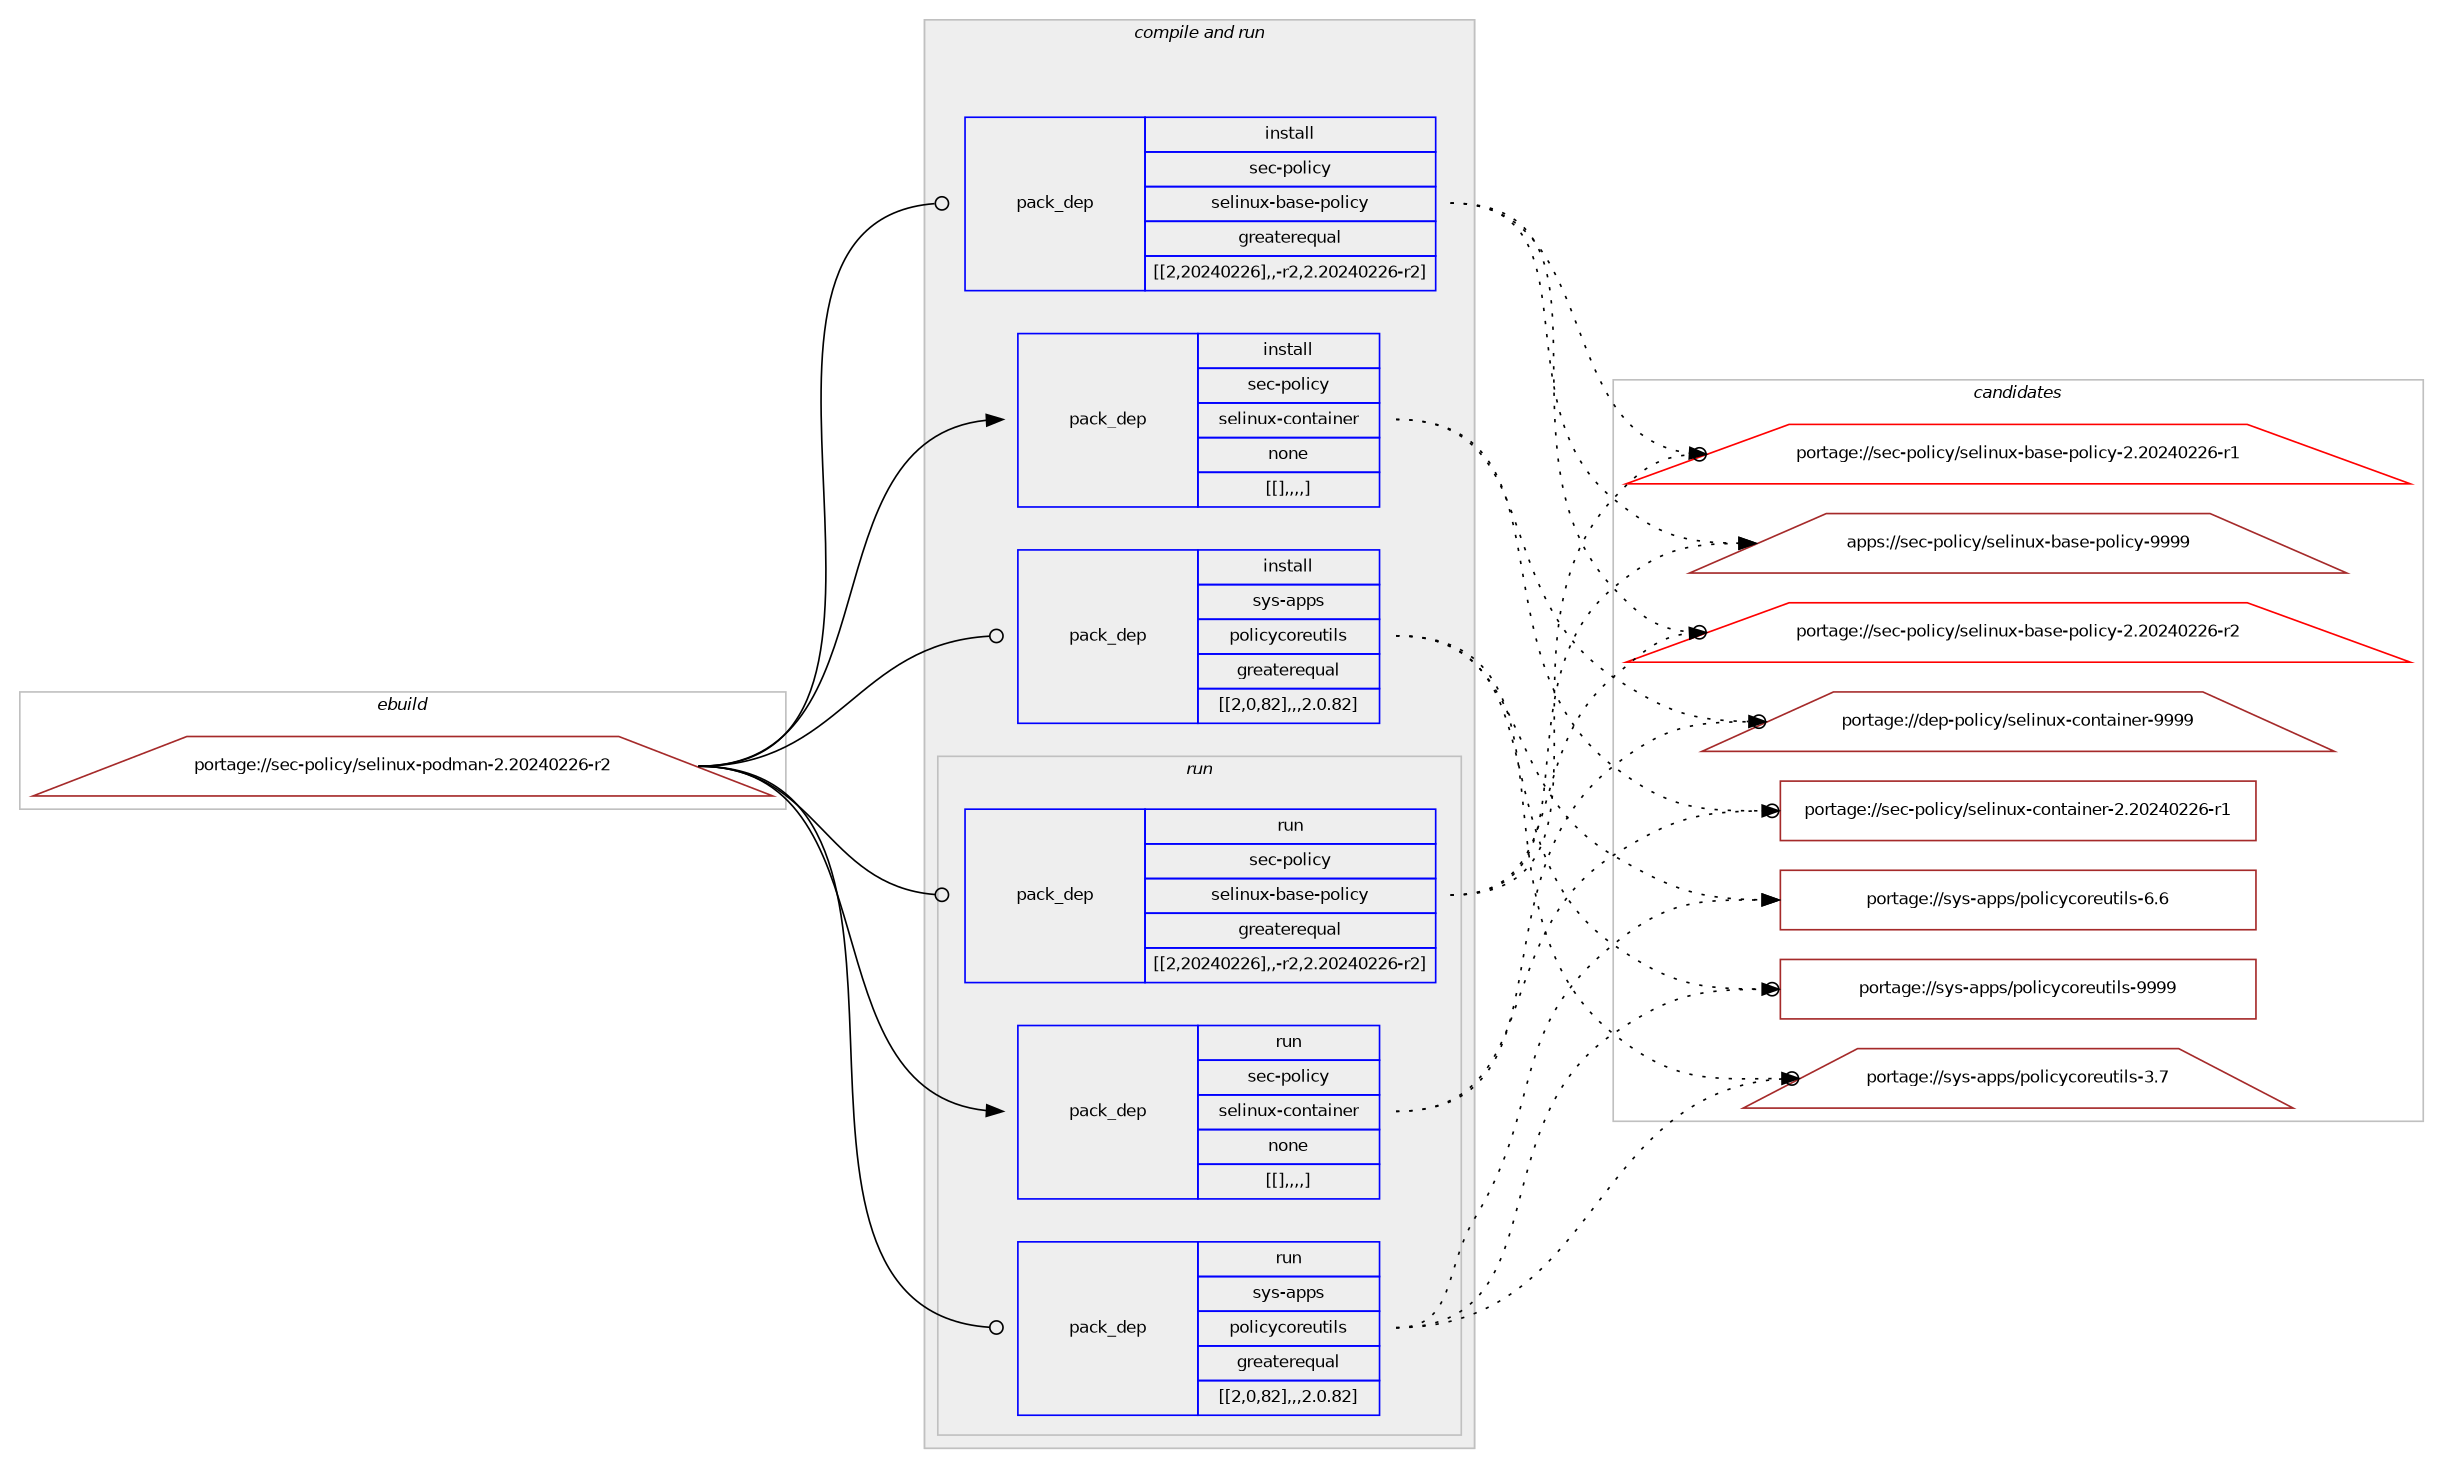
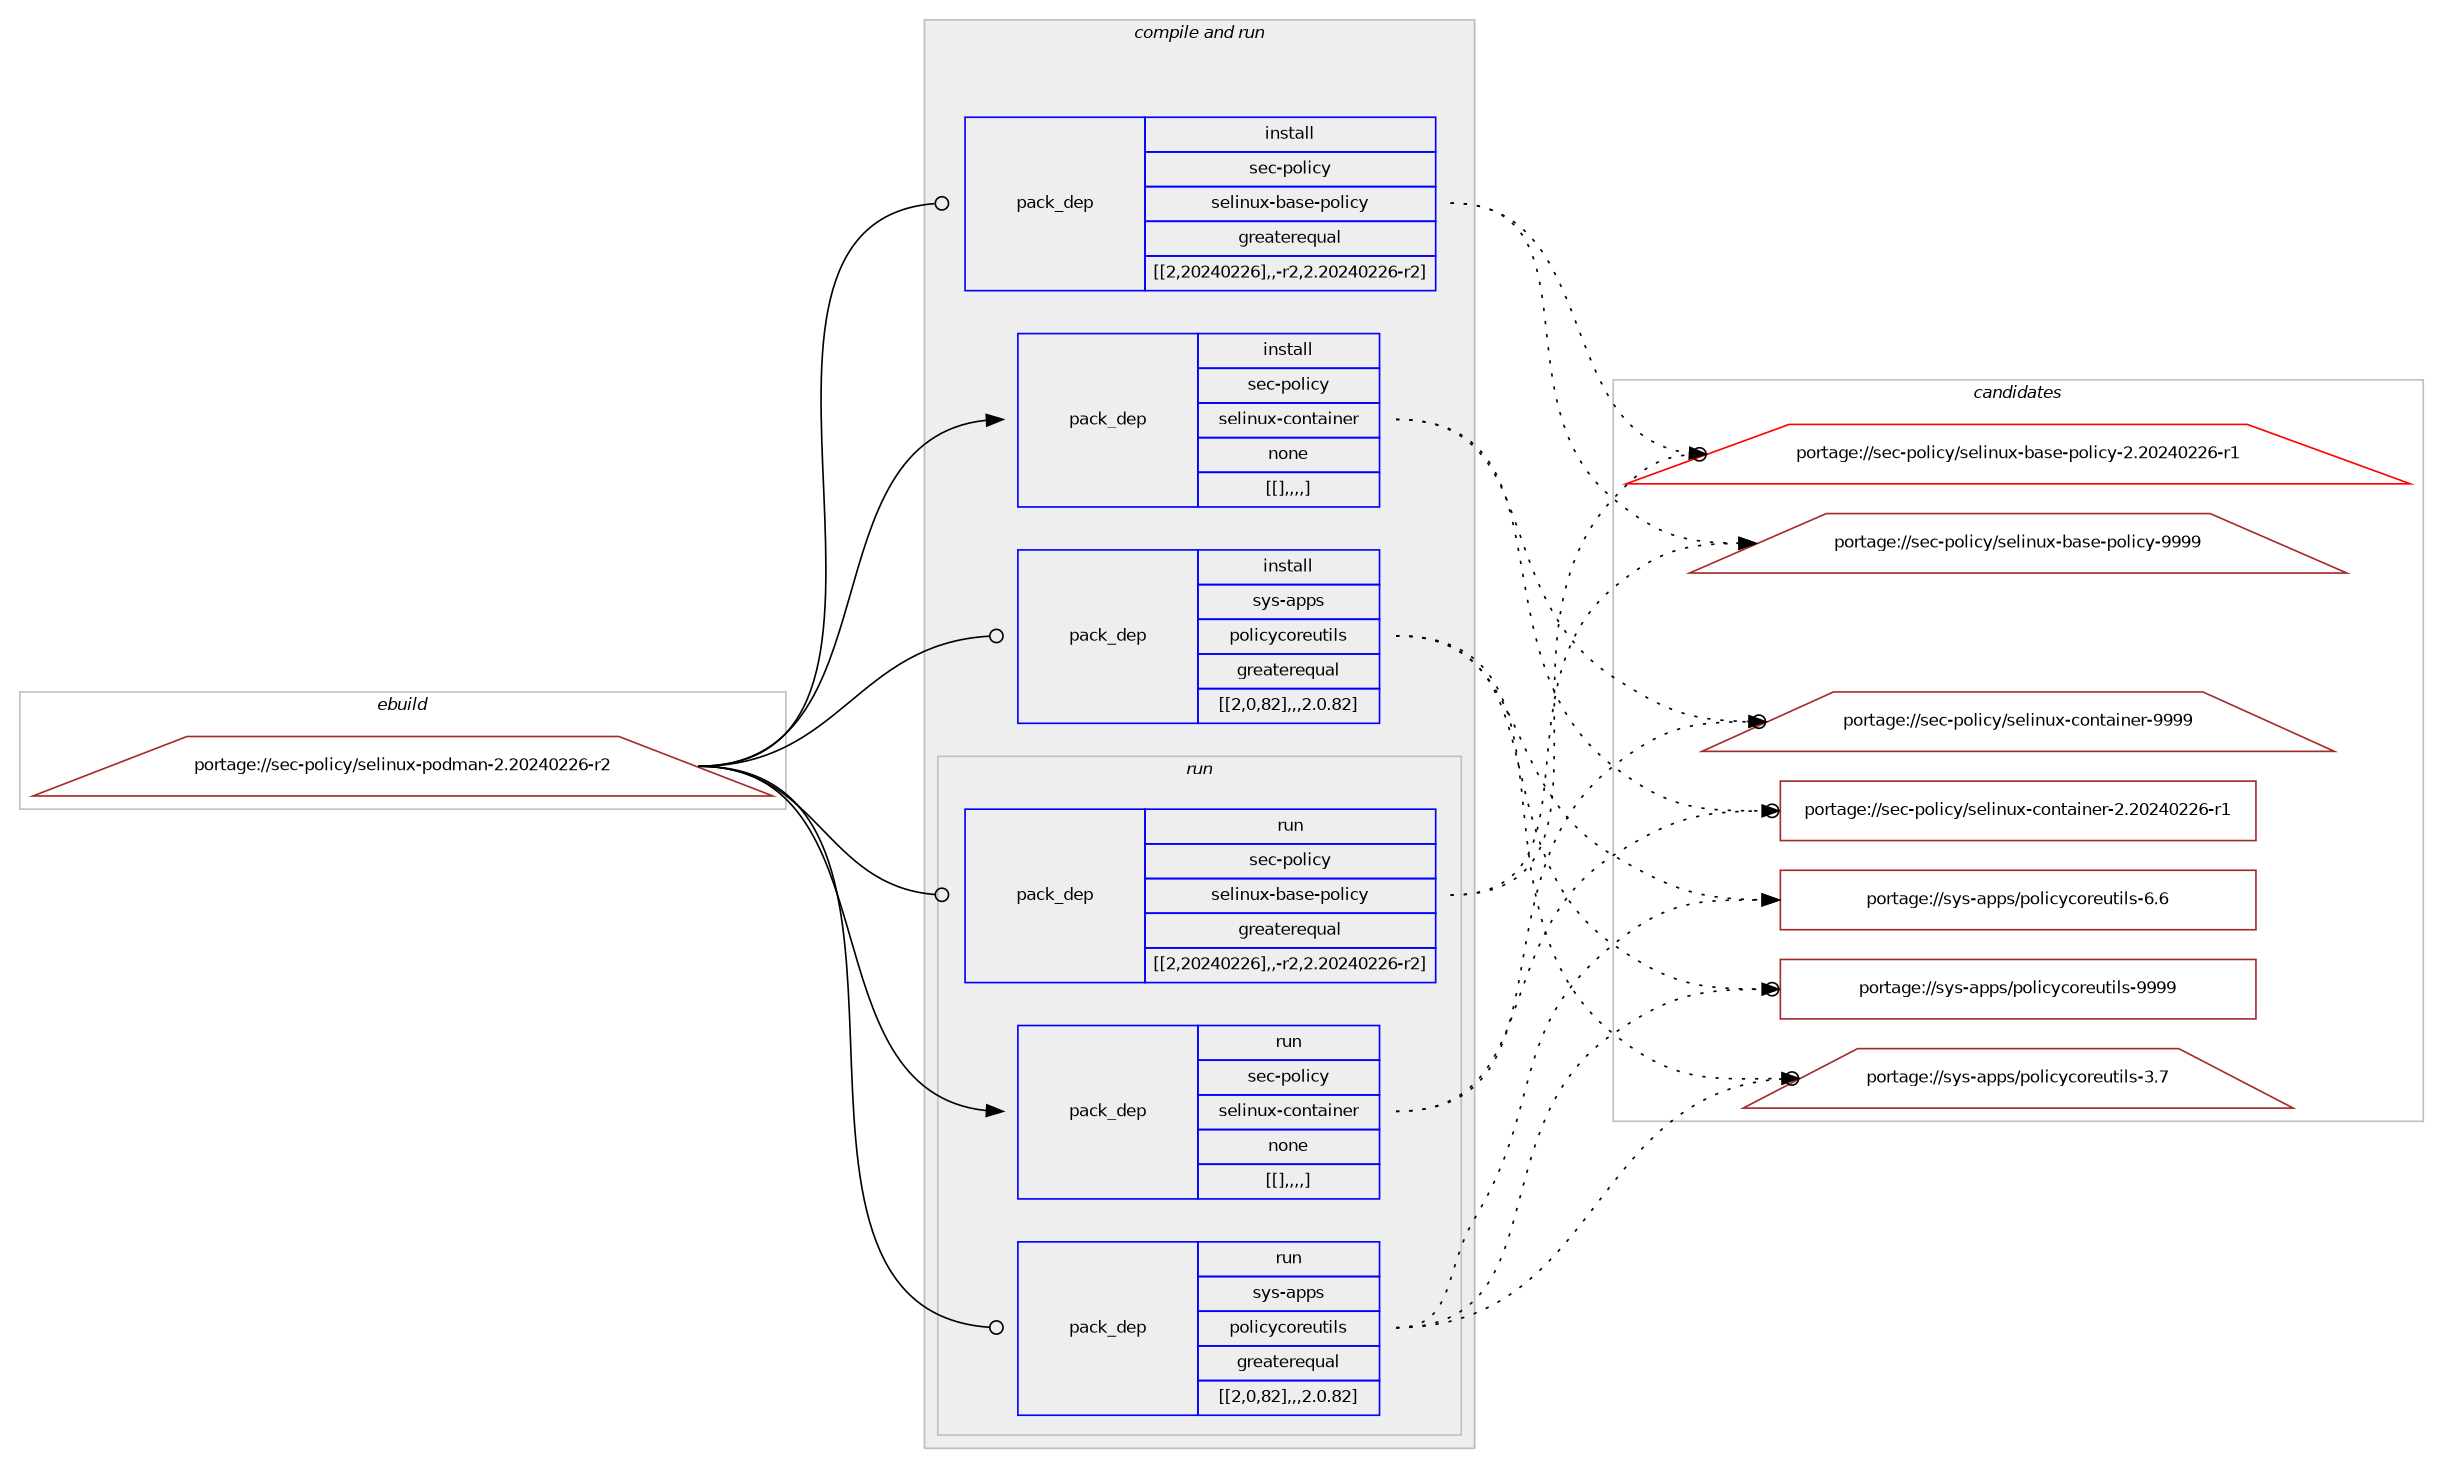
node "apps://sec-policy/selinux-base-policy-9999": label "apps://sec-policy/selinux-base-policy-9999" -> "portage://sec-policy/selinux-base-policy-9999"
node "portage://sec-policy/selinux-base-policy-2.20240226-r2": removed
node "portage://dep-policy/selinux-container-9999": label "portage://dep-policy/selinux-container-9999" -> "portage://sec-policy/selinux-container-9999"
